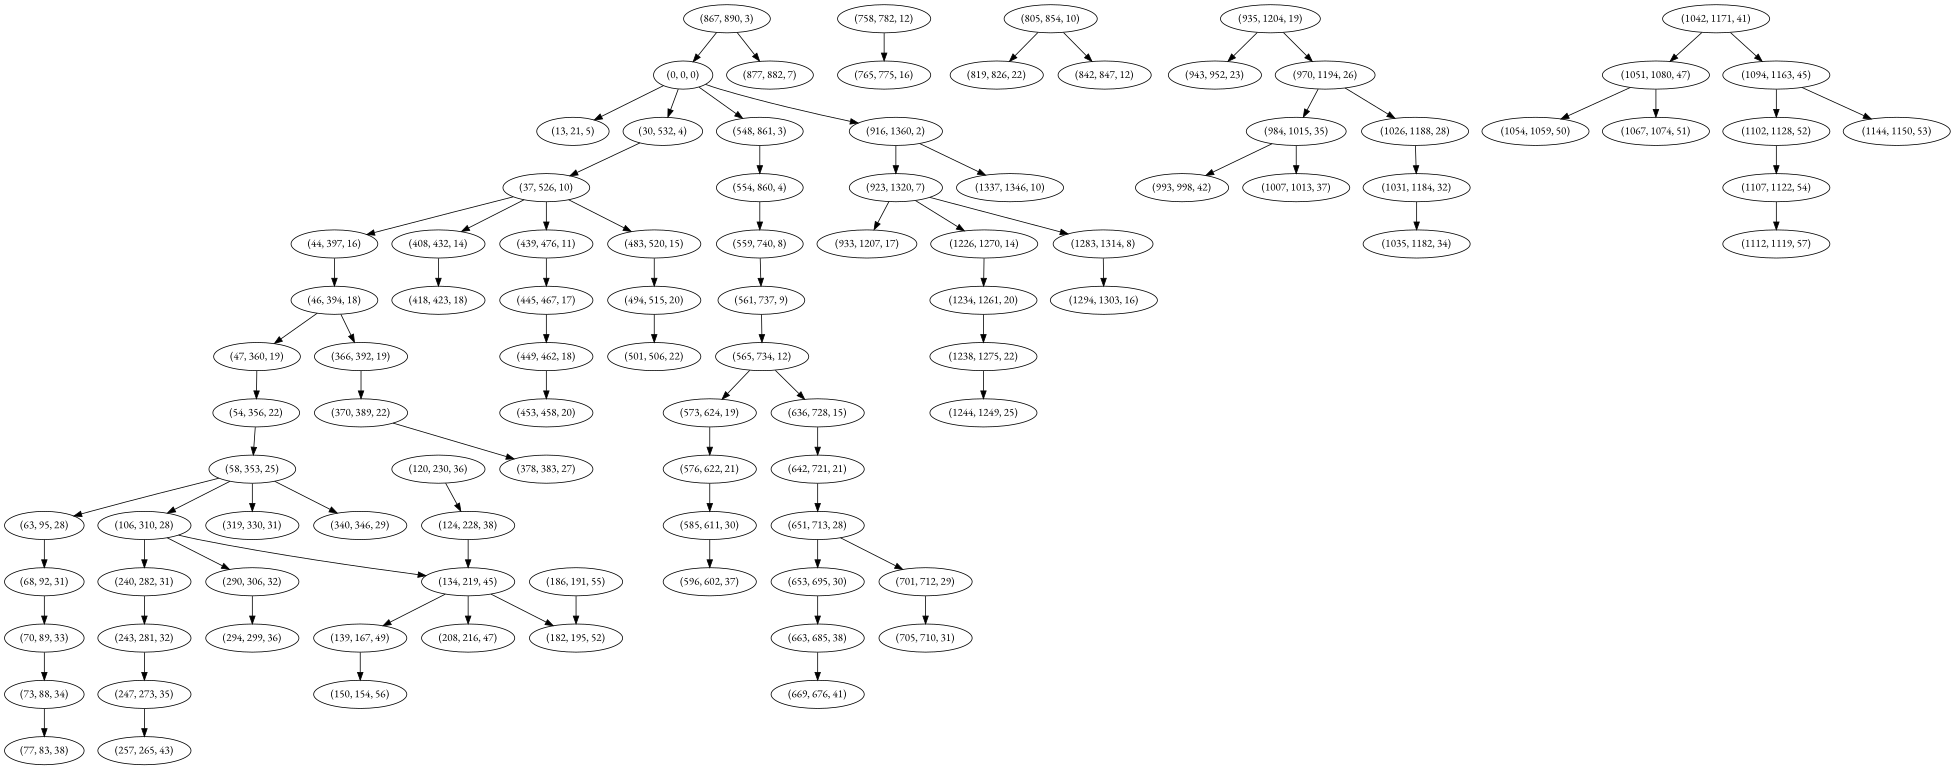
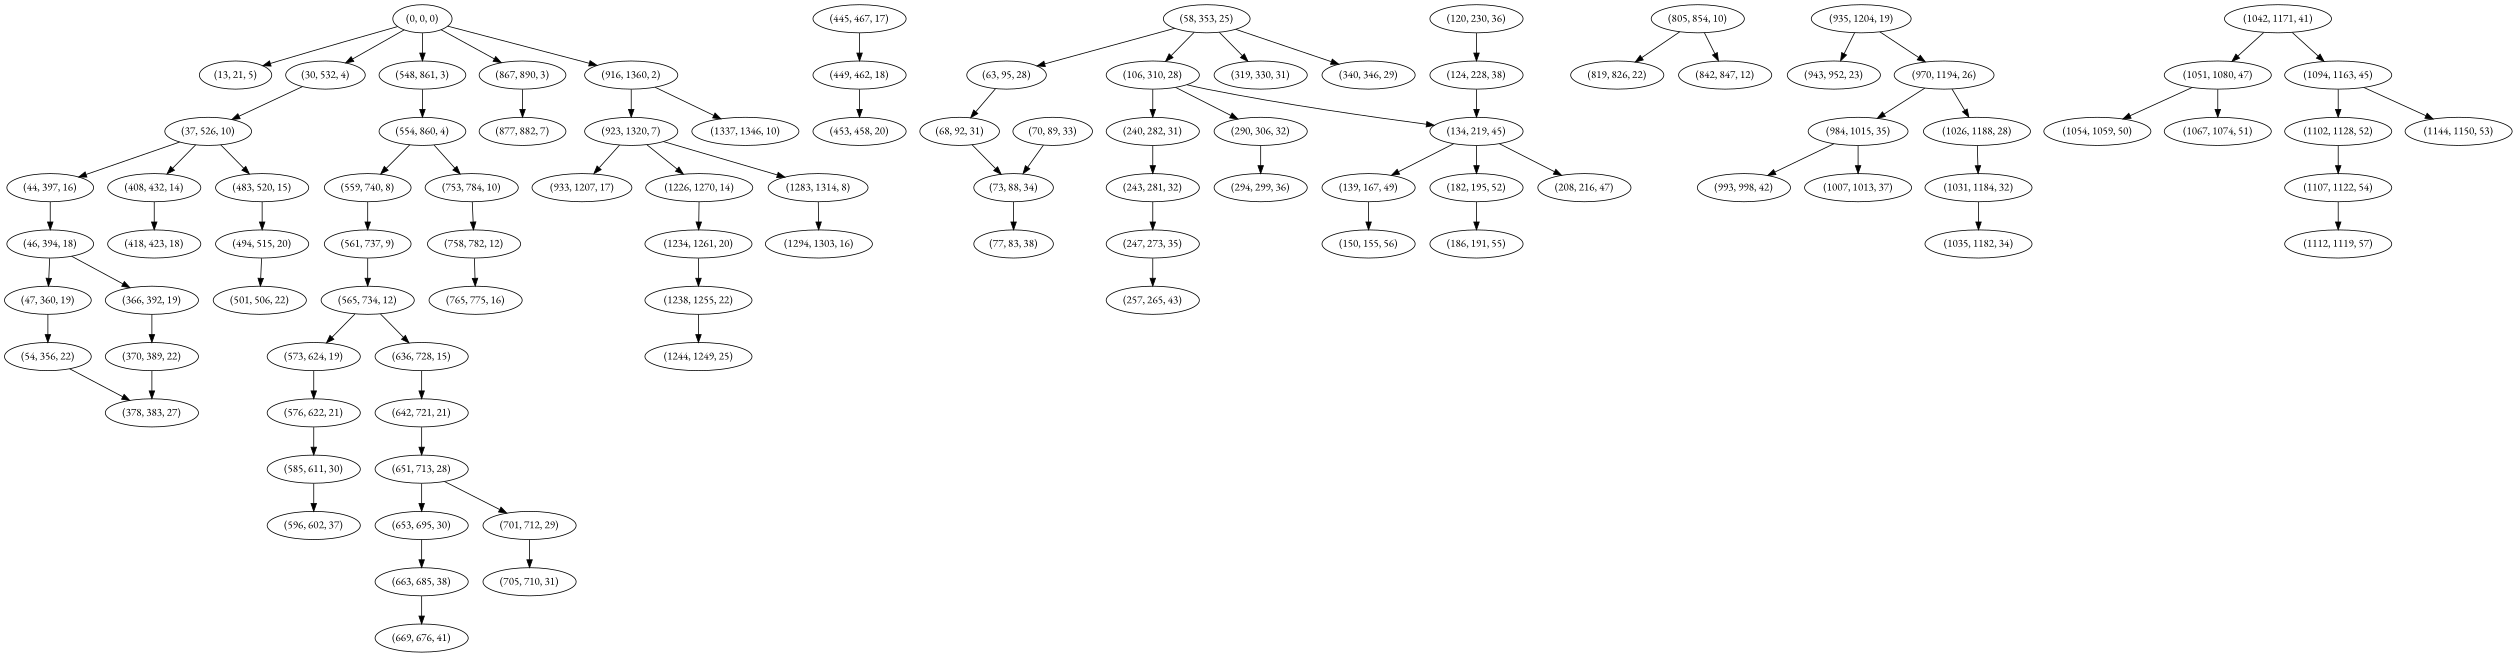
edge "(867, 890, 3)" -> "(0, 0, 0)": reversed
node "(753, 784, 10)": added
node "(439, 476, 11)": removed
node "(1238, 1275, 22)": label "(1238, 1275, 22)" -> "(1238, 1255, 22)"
edge "(54, 356, 22)" -> "(58, 353, 25)": now "(54, 356, 22)" -> "(378, 383, 27)"
edge "(68, 92, 31)" -> "(70, 89, 33)": now "(68, 92, 31)" -> "(73, 88, 34)"
edge "(186, 191, 55)" -> "(182, 195, 52)": reversed
node "(150, 154, 56)": label "(150, 154, 56)" -> "(150, 155, 56)"
